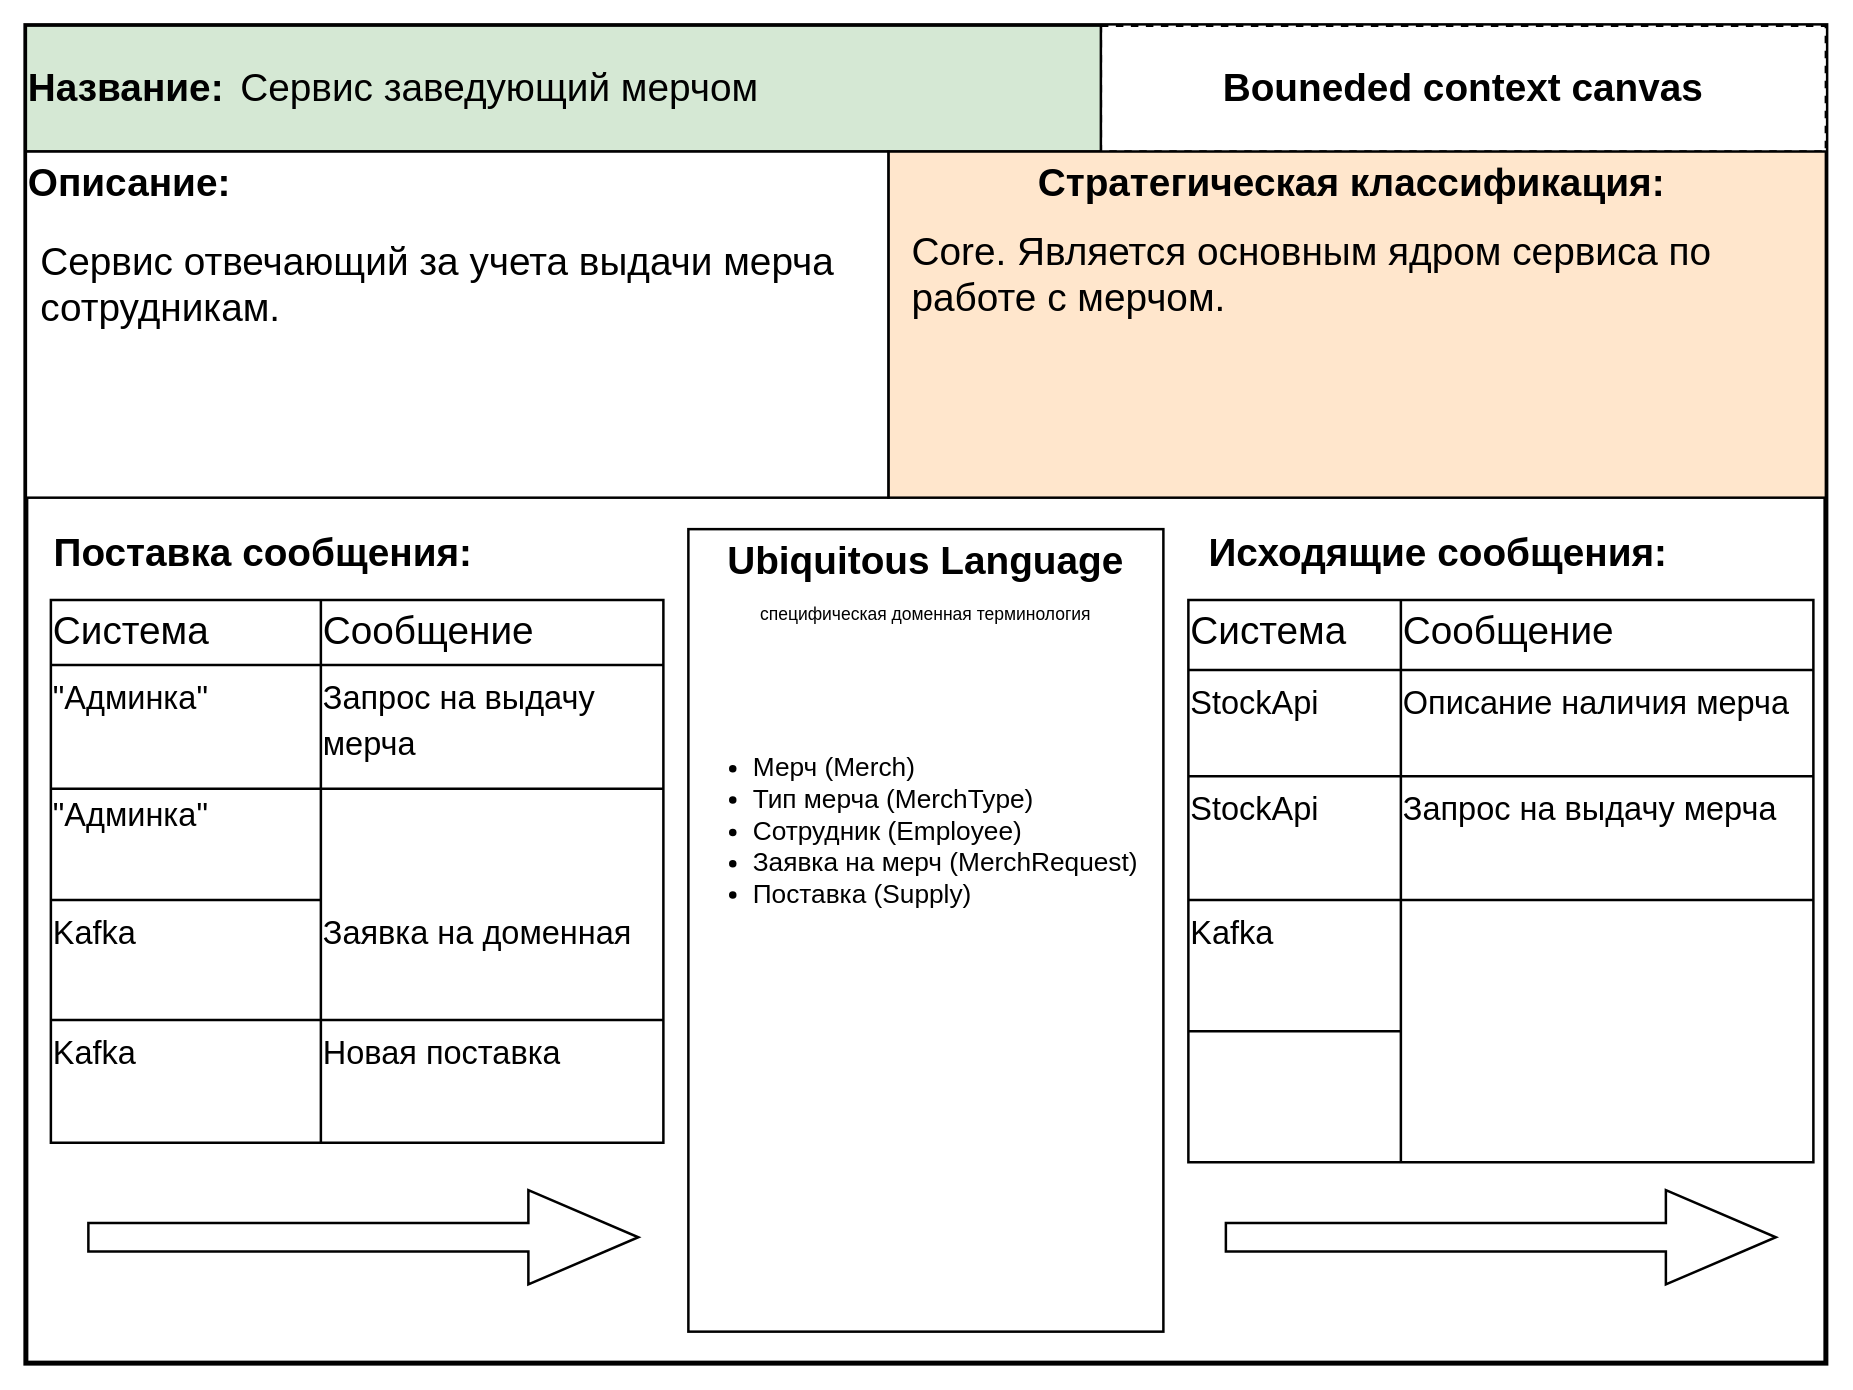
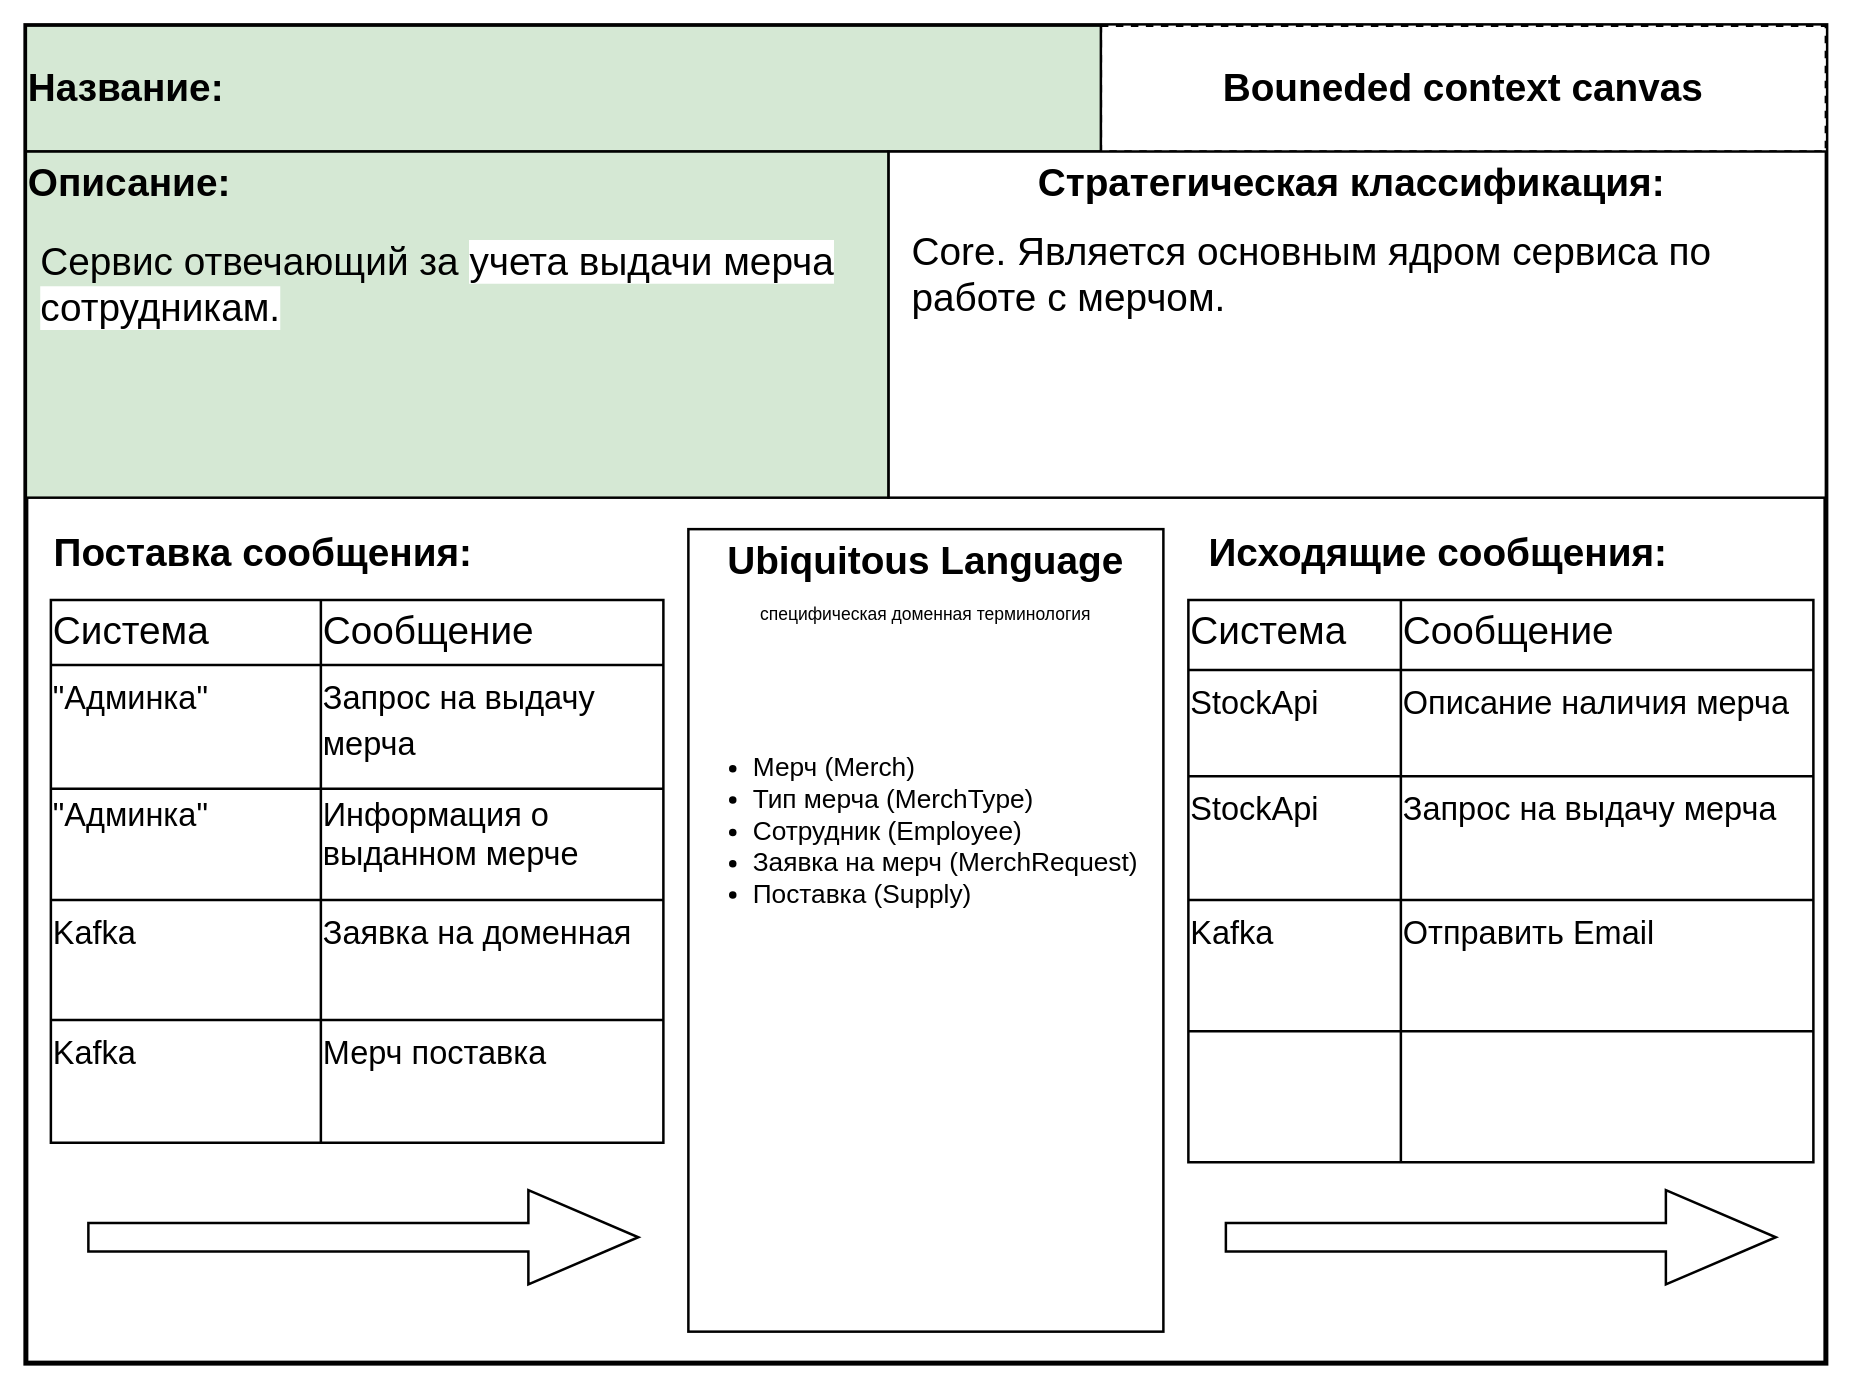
node "Сервис заведующий мерчом": removed
node "Описание:": fillcolor #ffffff -> #d5e8d4
node "Стратегическая классификация:": fillcolor #ffe6cc -> #ffffff
node "Информация о выданном мерче": added
node "Отправить Email": added
node "Новая поставка": label "Новая поставка" -> "Мерч поставка"
